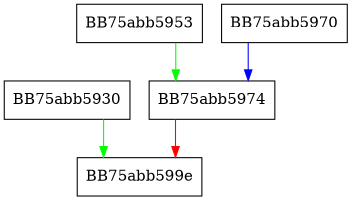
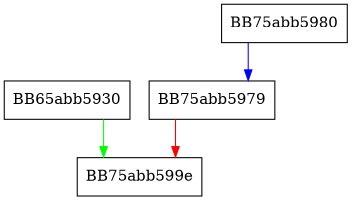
node "BB75abb5953": removed
node "BB75abb5970": label "BB75abb5970" -> "BB75abb5980"
node "BB75abb5930": label "BB75abb5930" -> "BB65abb5930"
node "BB75abb5974": label "BB75abb5974" -> "BB75abb5979"
